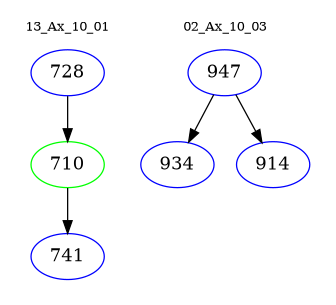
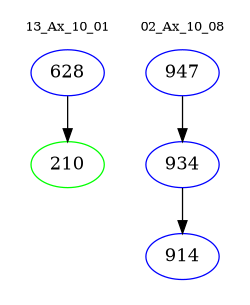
cluster "02_Ax_10_03": label "02_Ax_10_03" -> "02_Ax_10_08"
node "728": label "728" -> "628"
edge "947" -> "914": now "934" -> "914"
node "710": label "710" -> "210"
node "741": removed
